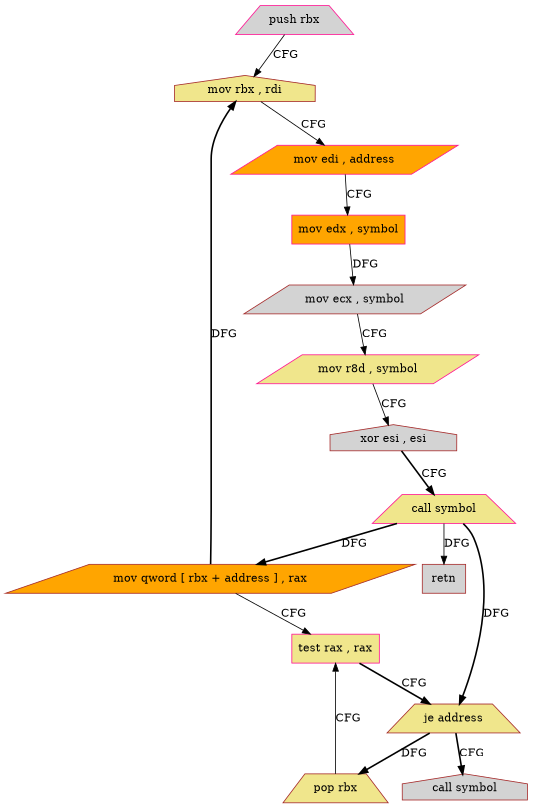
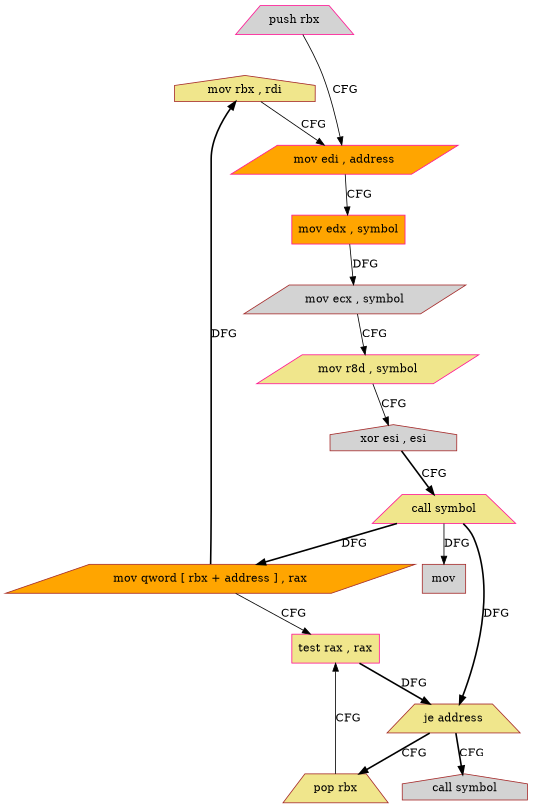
edge "push rbx" -> "mov rbx , rdi": now "push rbx" -> "mov edi , address"
node "retn": label "retn" -> "mov"
edge "test rax , rax" -> "je address": label "CFG" -> "DFG"
edge "je address" -> "pop rbx": label "DFG" -> "CFG"
